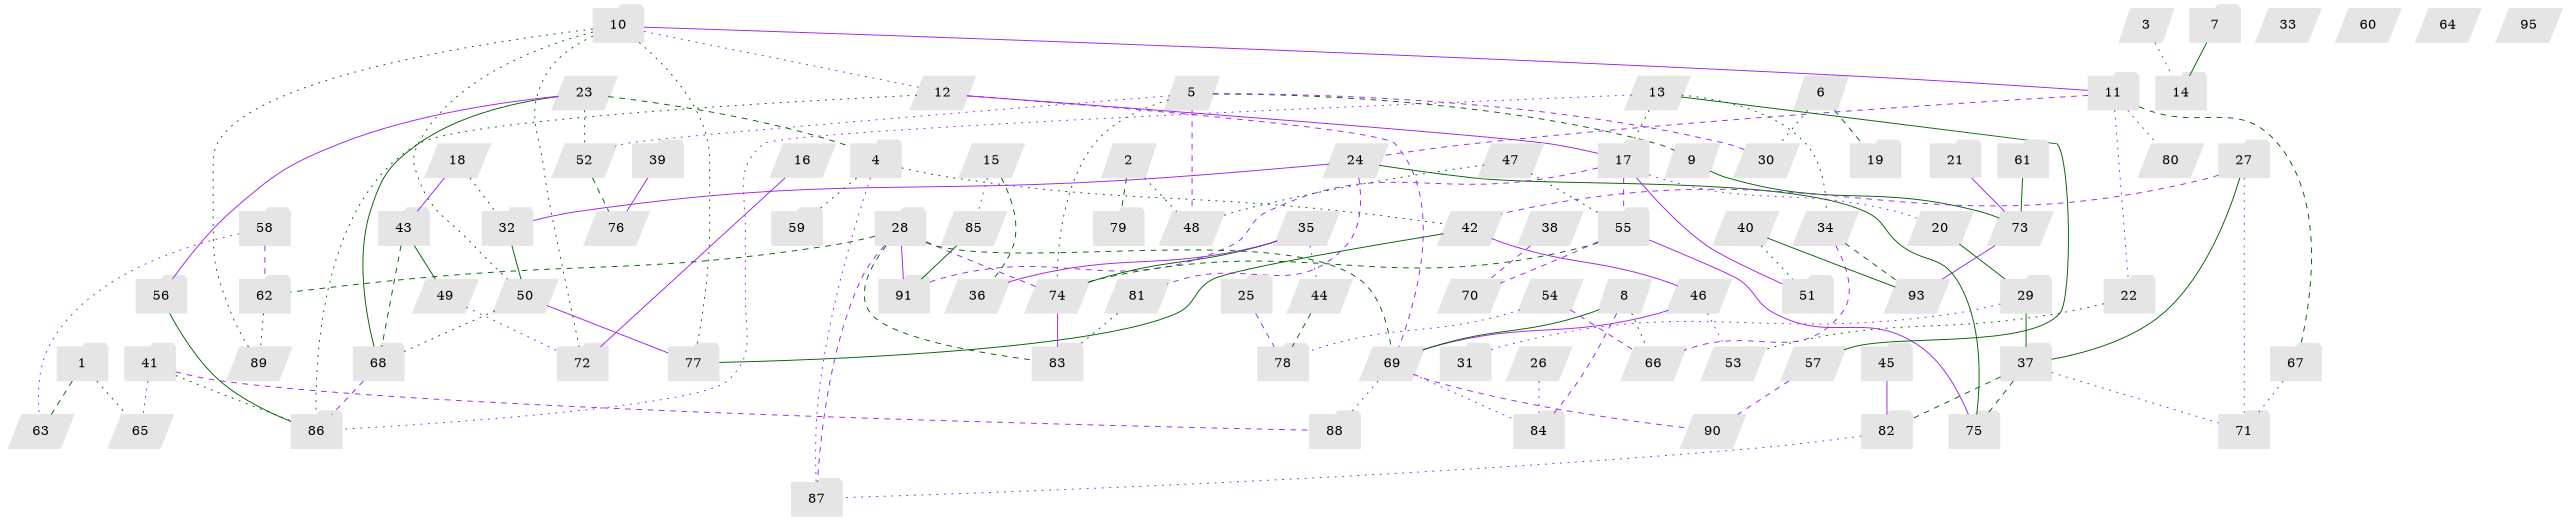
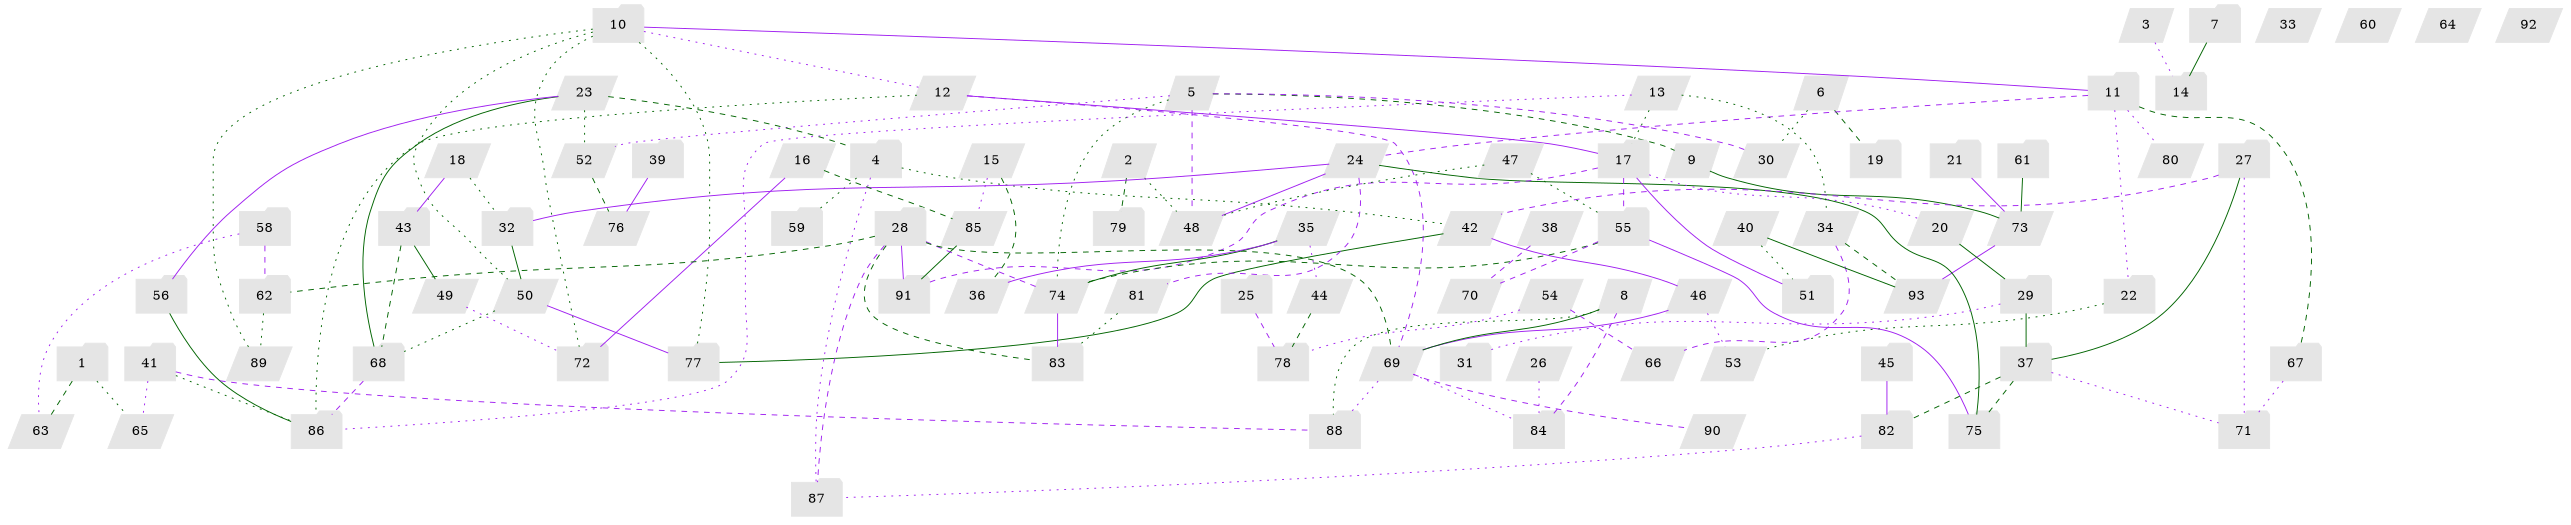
node "95": label "95" -> "92"
edge "16" -- "85": added
edge "24" -- "48": added
edge "8" -- "66": now "8" -- "88"
node "57": removed
